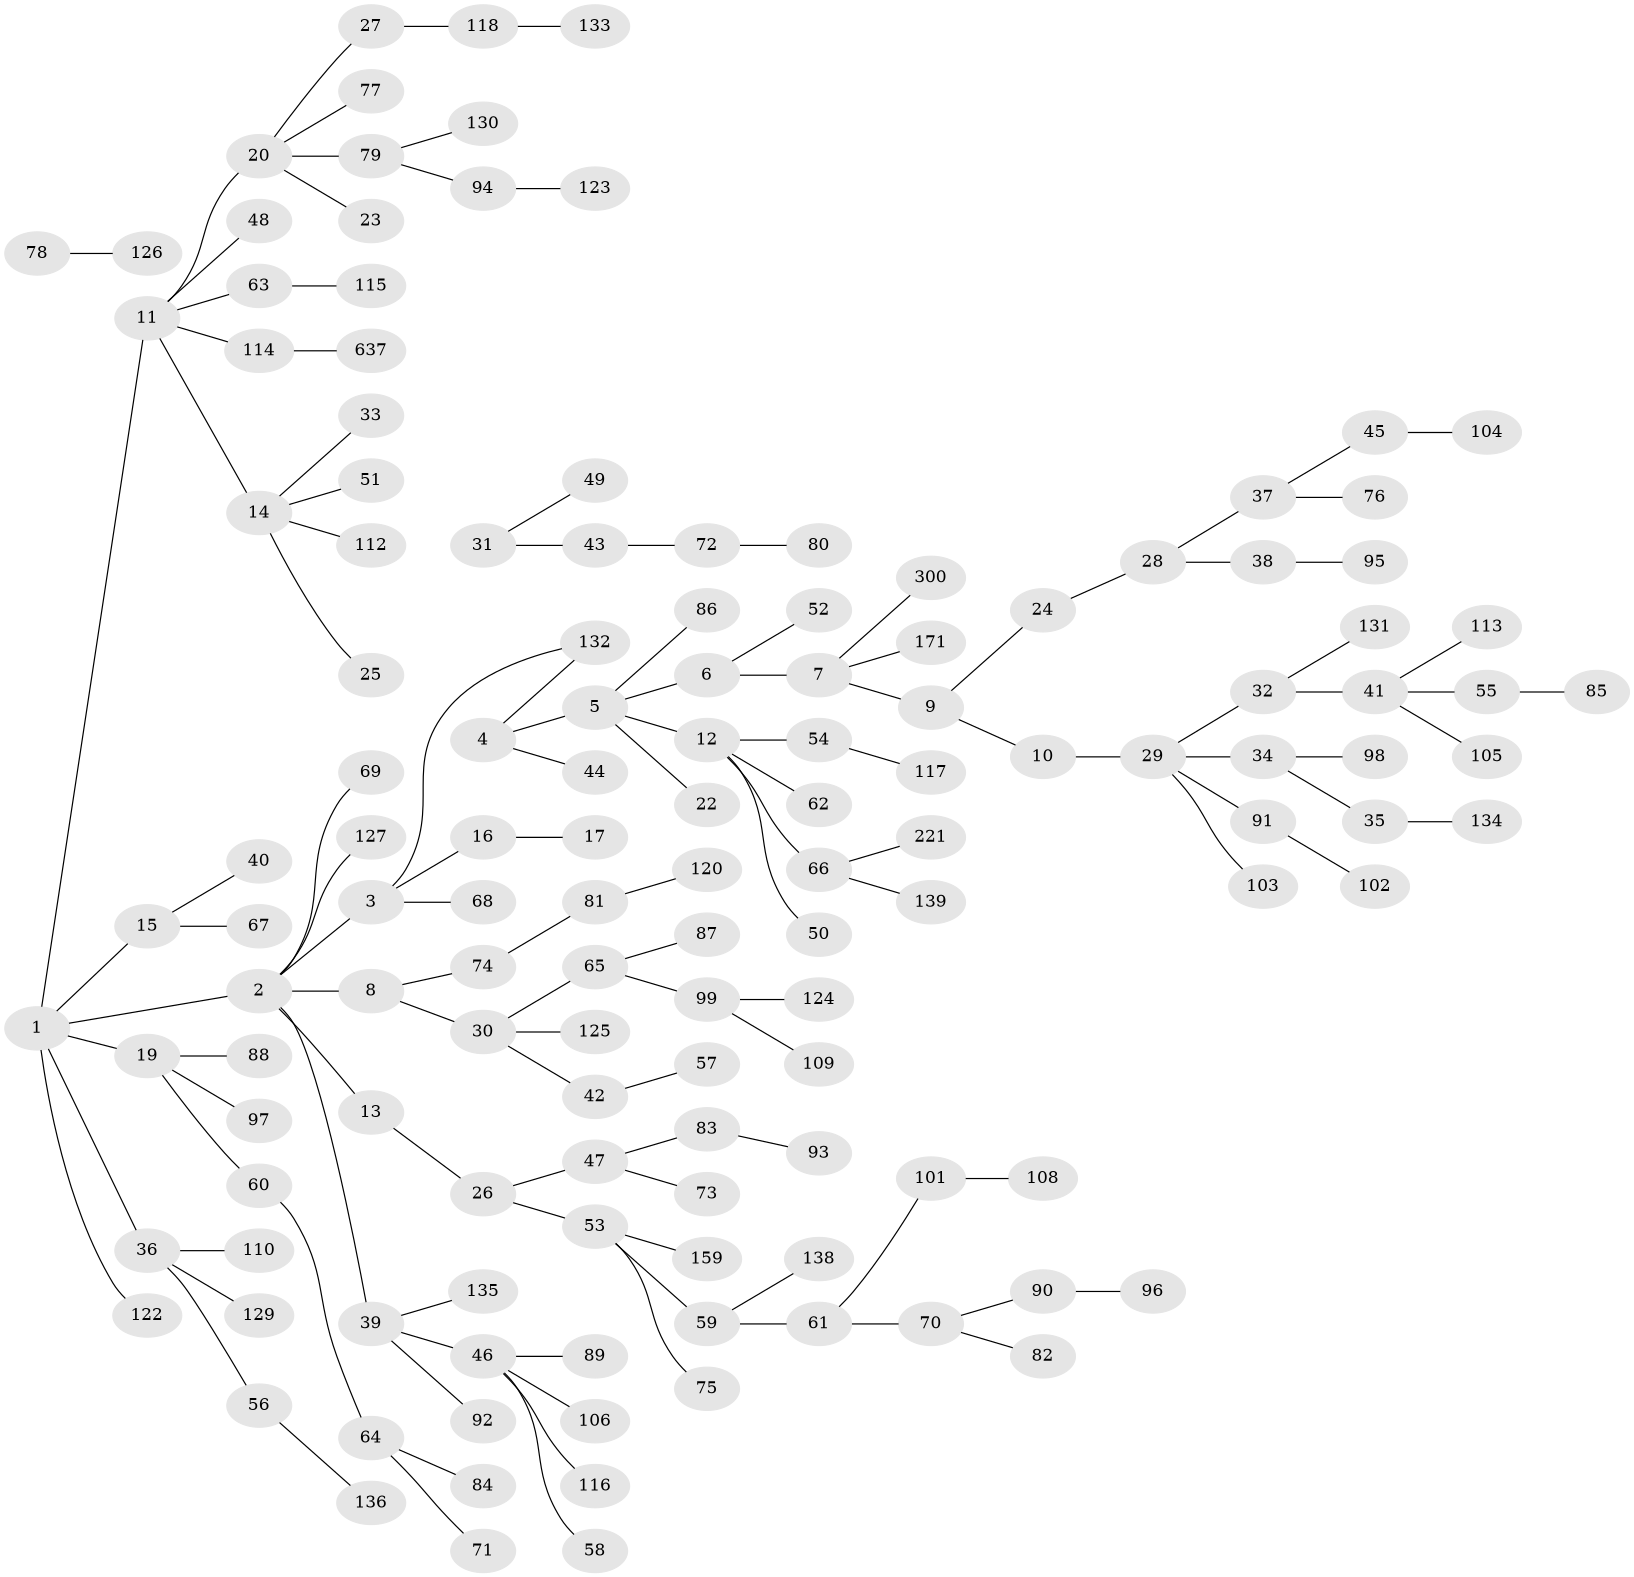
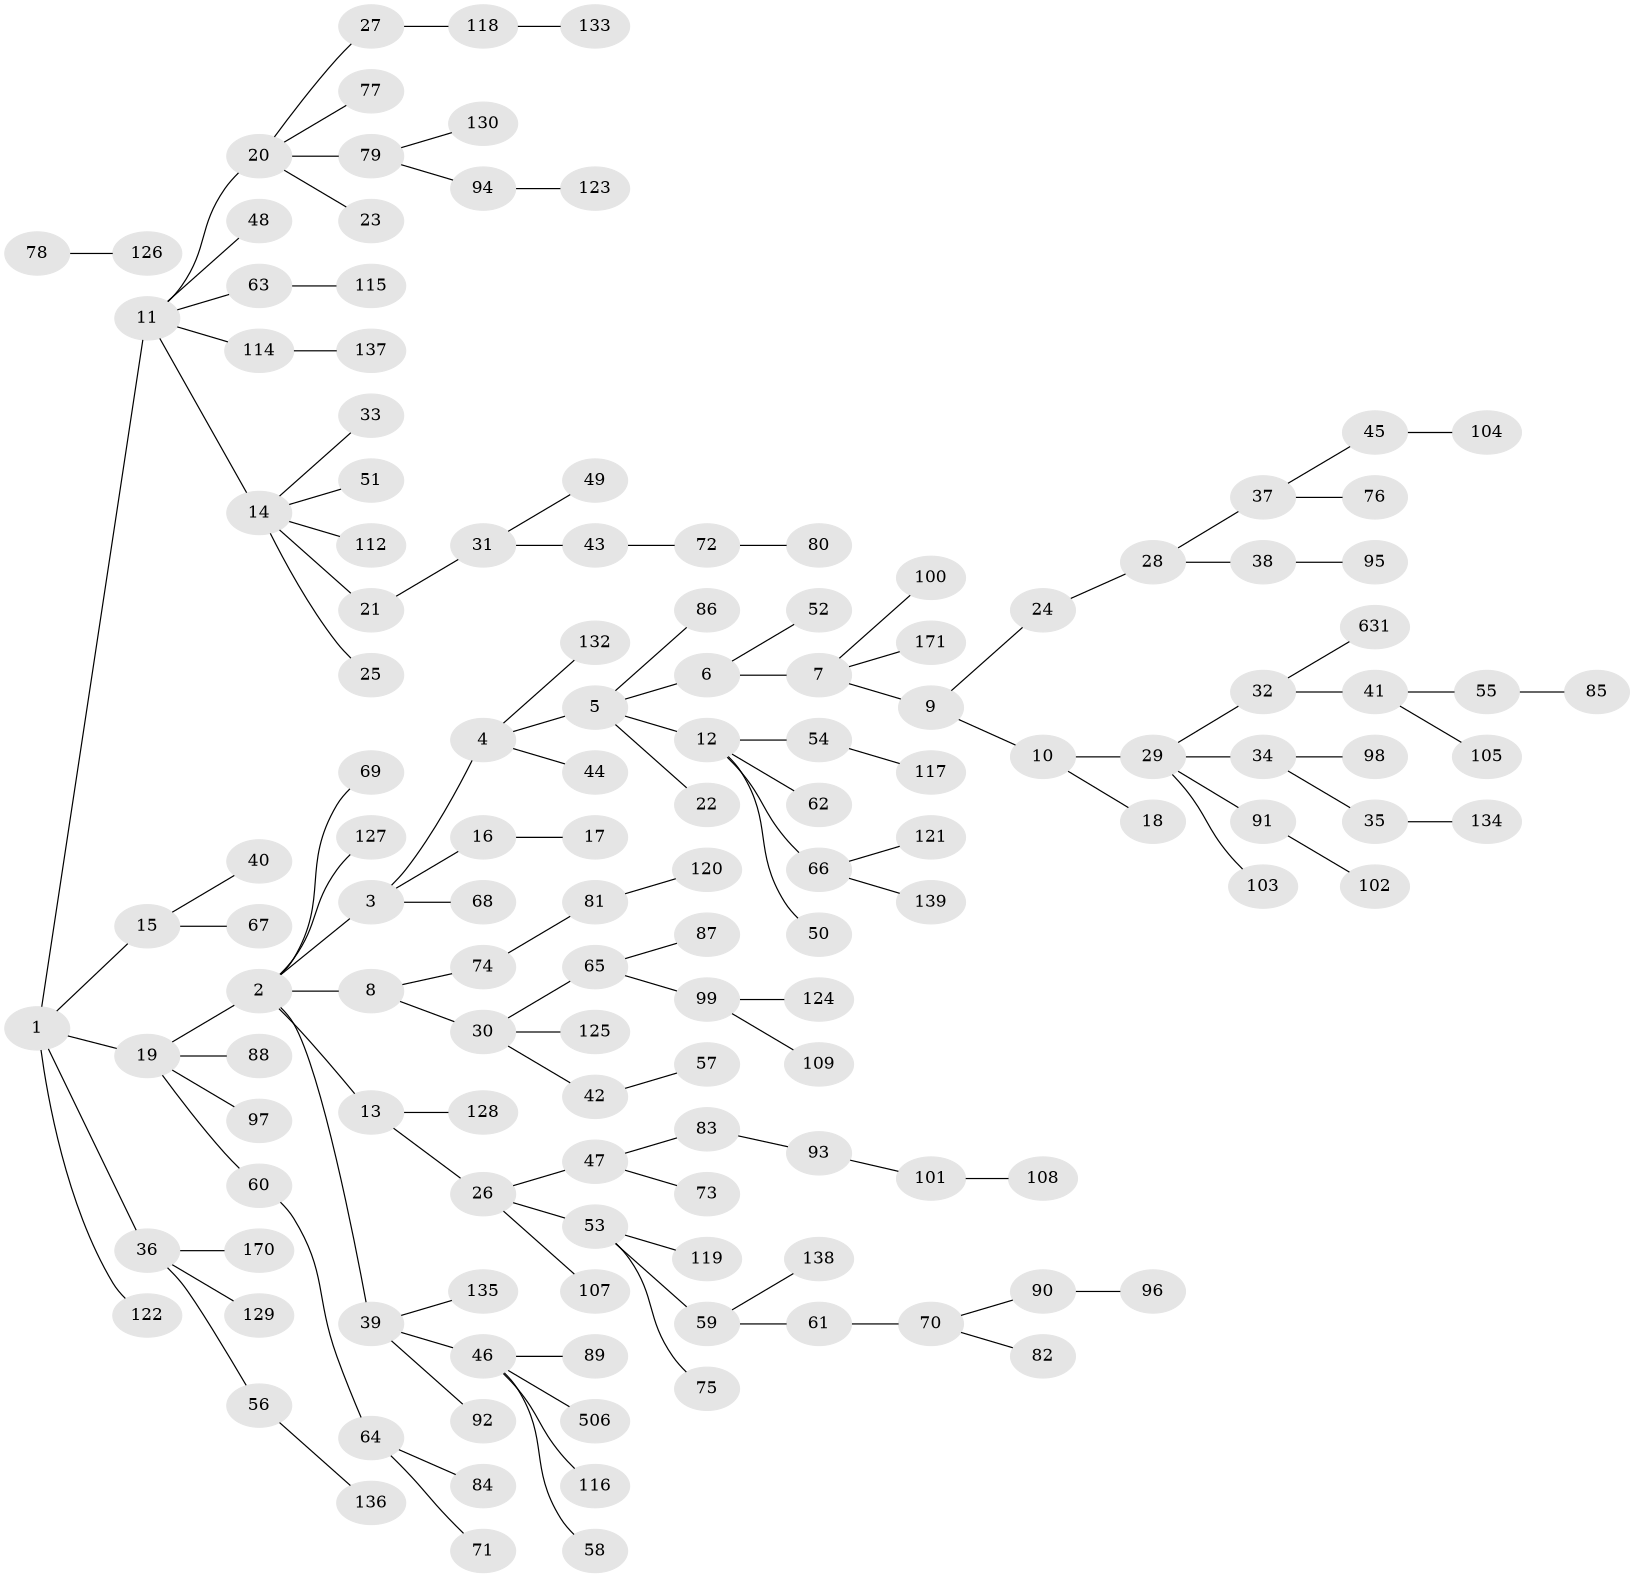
node "637": label "637" -> "137"
node "300": label "300" -> "100"
node "21": added
node "131": label "131" -> "631"
node "113": removed
edge "132" -- "3": now "4" -- "3"
node "18": added
node "221": label "221" -> "121"
edge "2" -- "1": now "2" -- "19"
node "128": added
node "110": label "110" -> "170"
edge "101" -- "61": now "101" -- "93"
node "159": label "159" -> "119"
node "107": added
node "106": label "106" -> "506"
